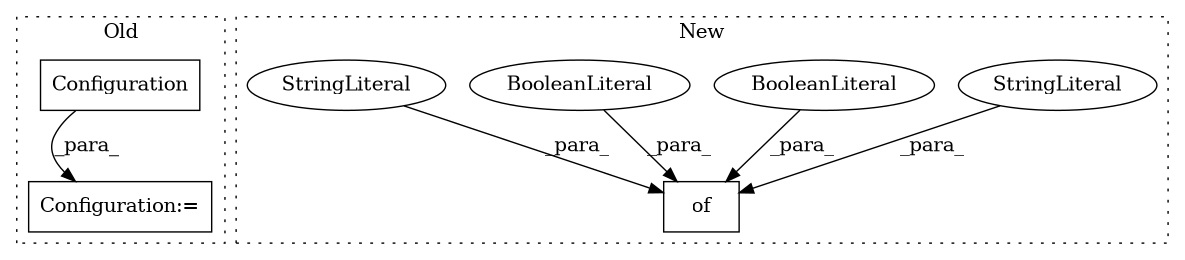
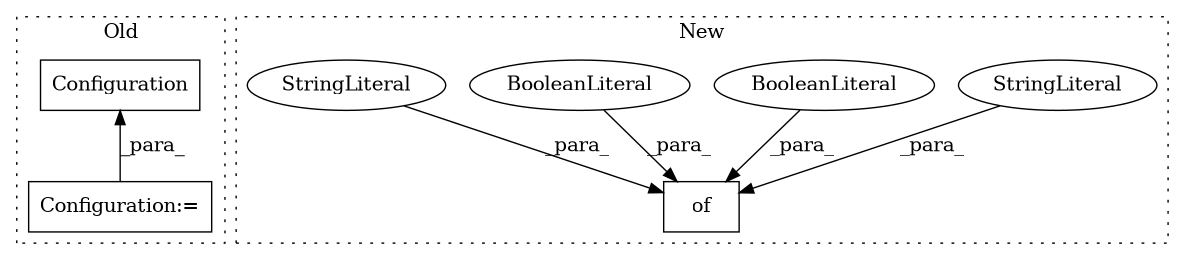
edge "Configuration" -> "Configuration:=": reversed
